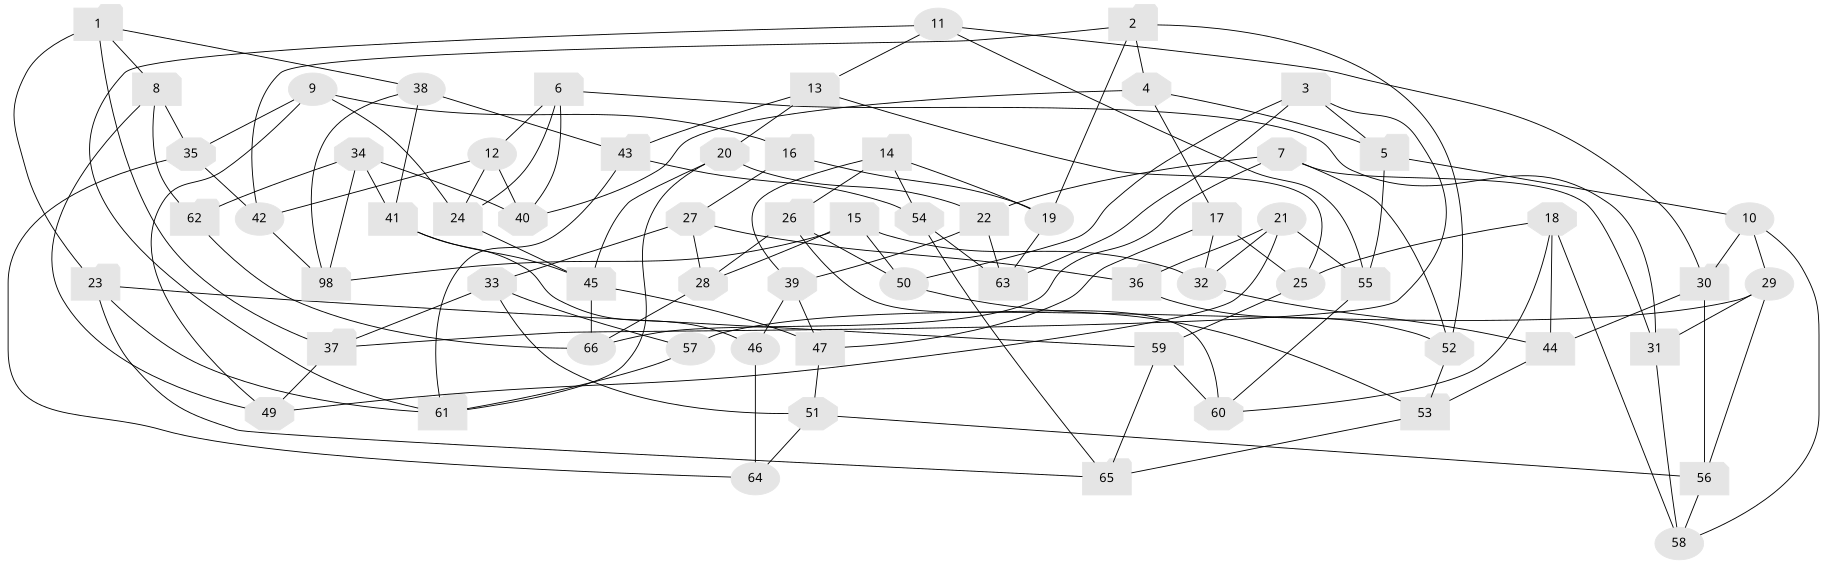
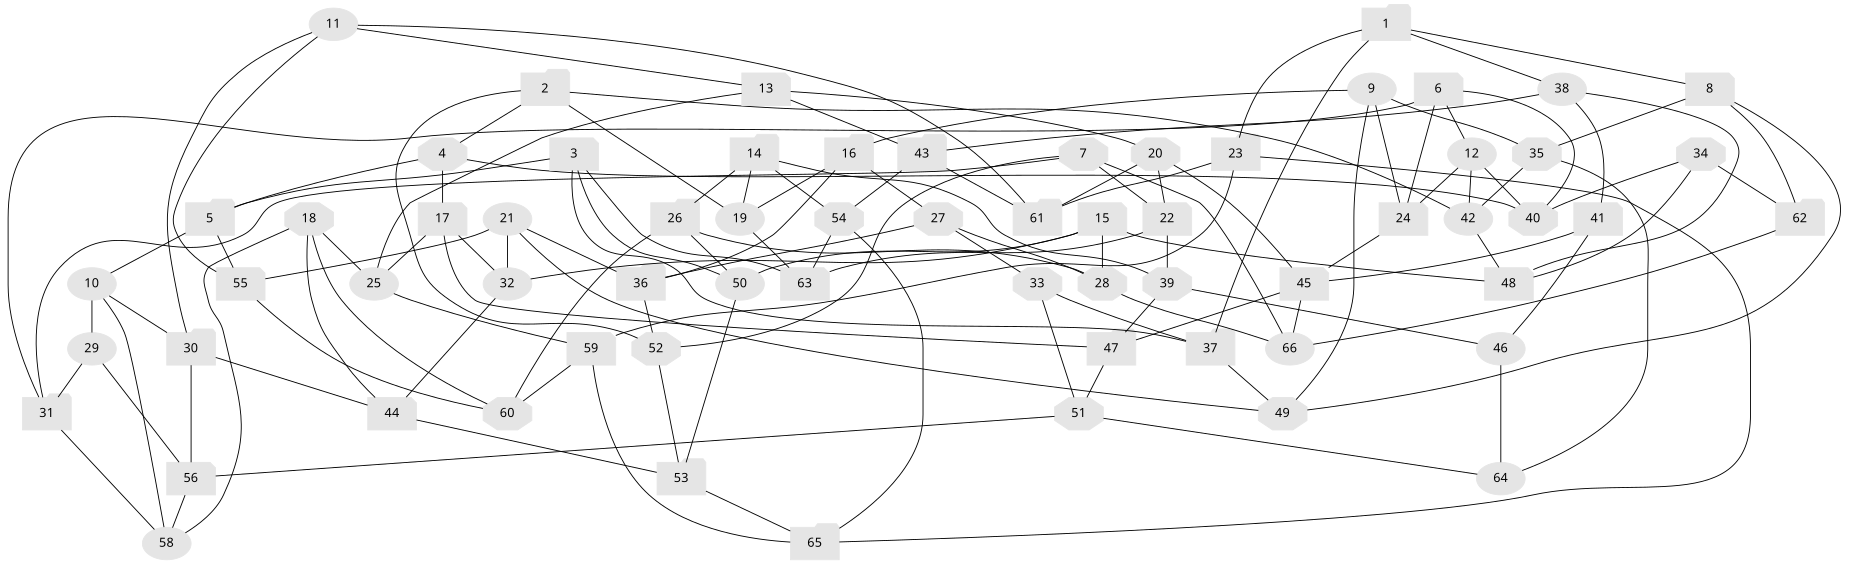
edge "34" -- "41": removed
edge "16" -- "36": added
node "98": label "98" -> "48"
node "57": removed
